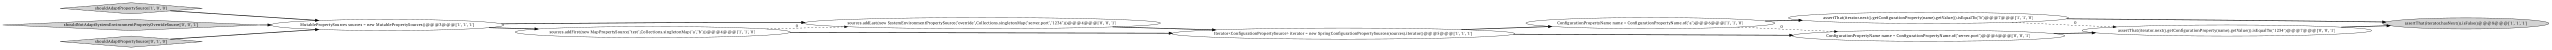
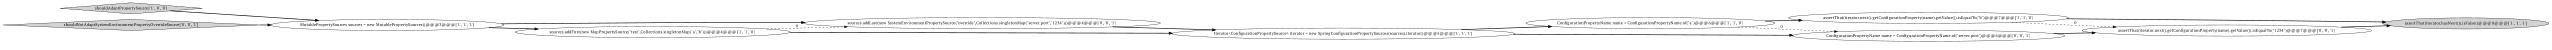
node "shouldAdaptPropertySource['0', '1', '0']": removed
